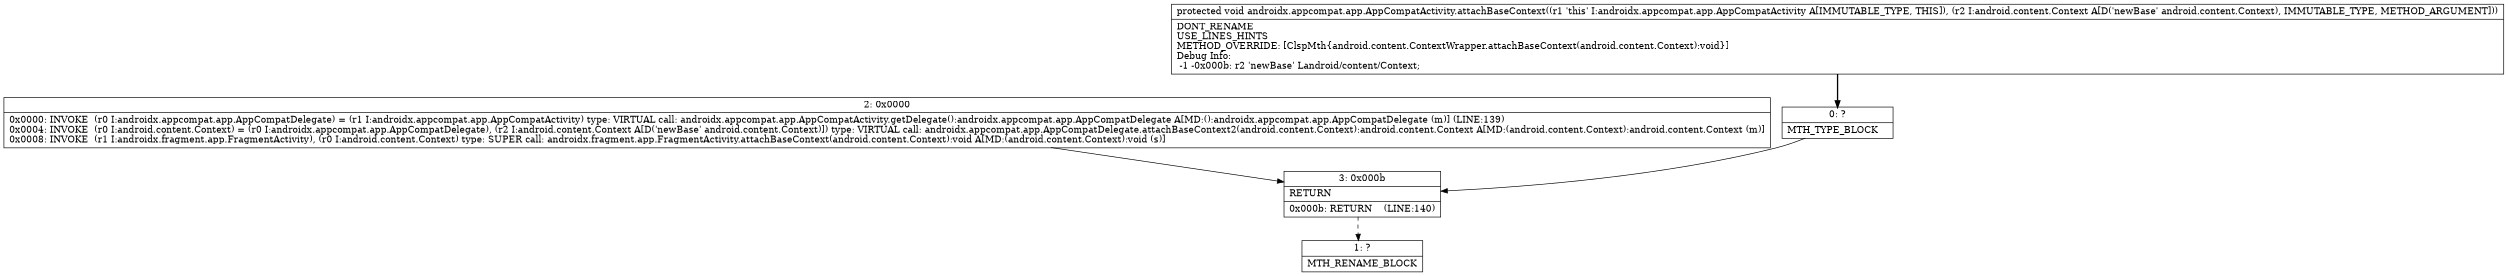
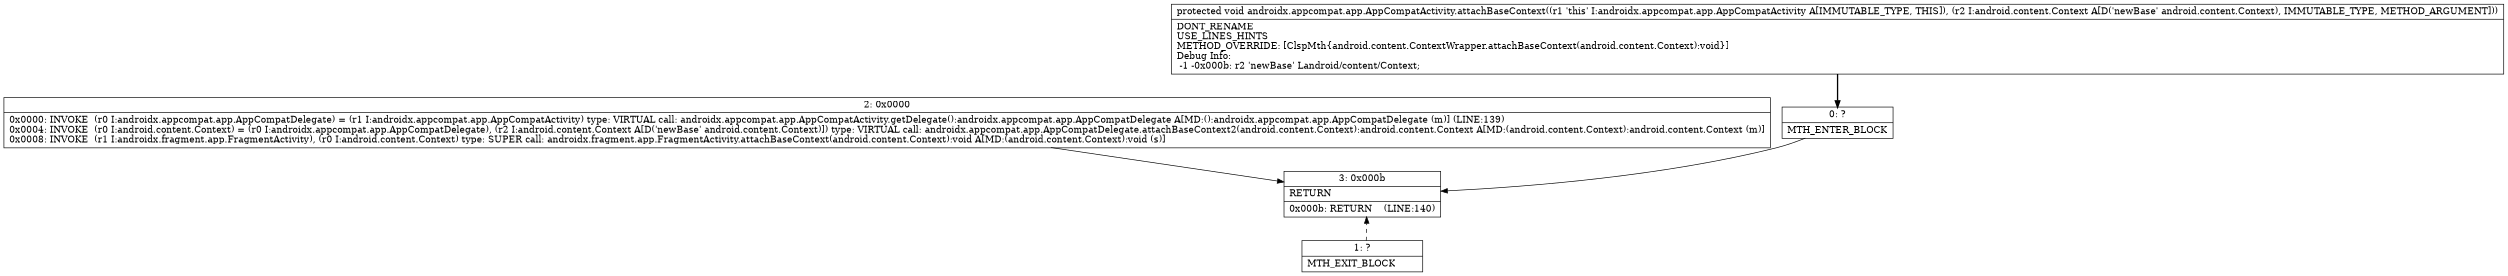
node "0: ?": text "MTH_TYPE_BLOCK" -> "MTH_ENTER_BLOCK"
edge "3: 0x000b" -> "1: ?": reversed
node "1: ?": text "MTH_RENAME_BLOCK" -> "MTH_EXIT_BLOCK"
